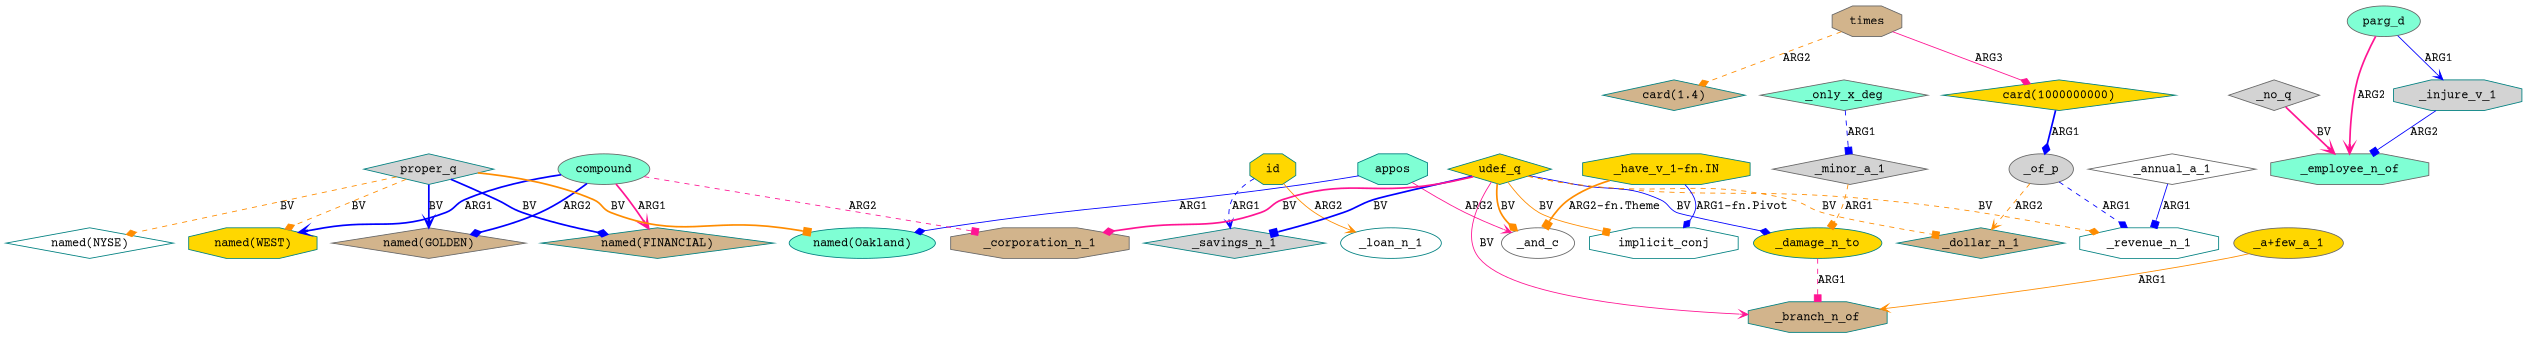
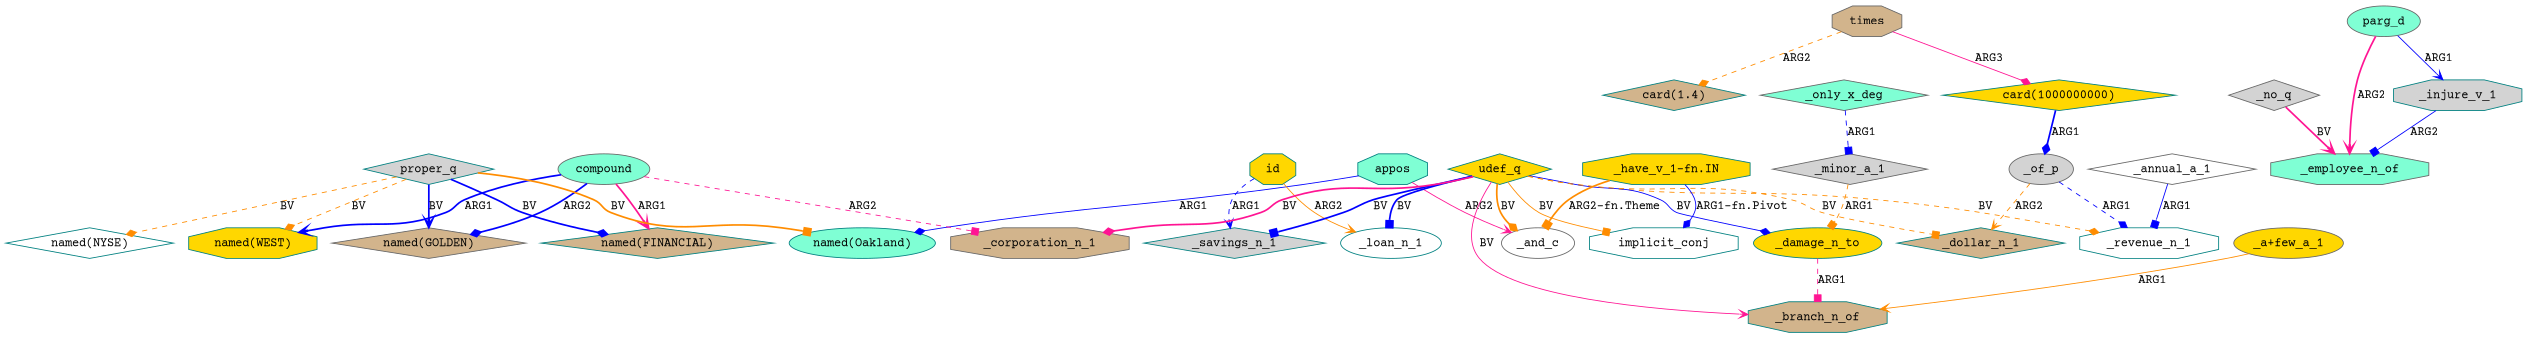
edge "udef_q" -> "_loan_n_1": added, label "BV"
